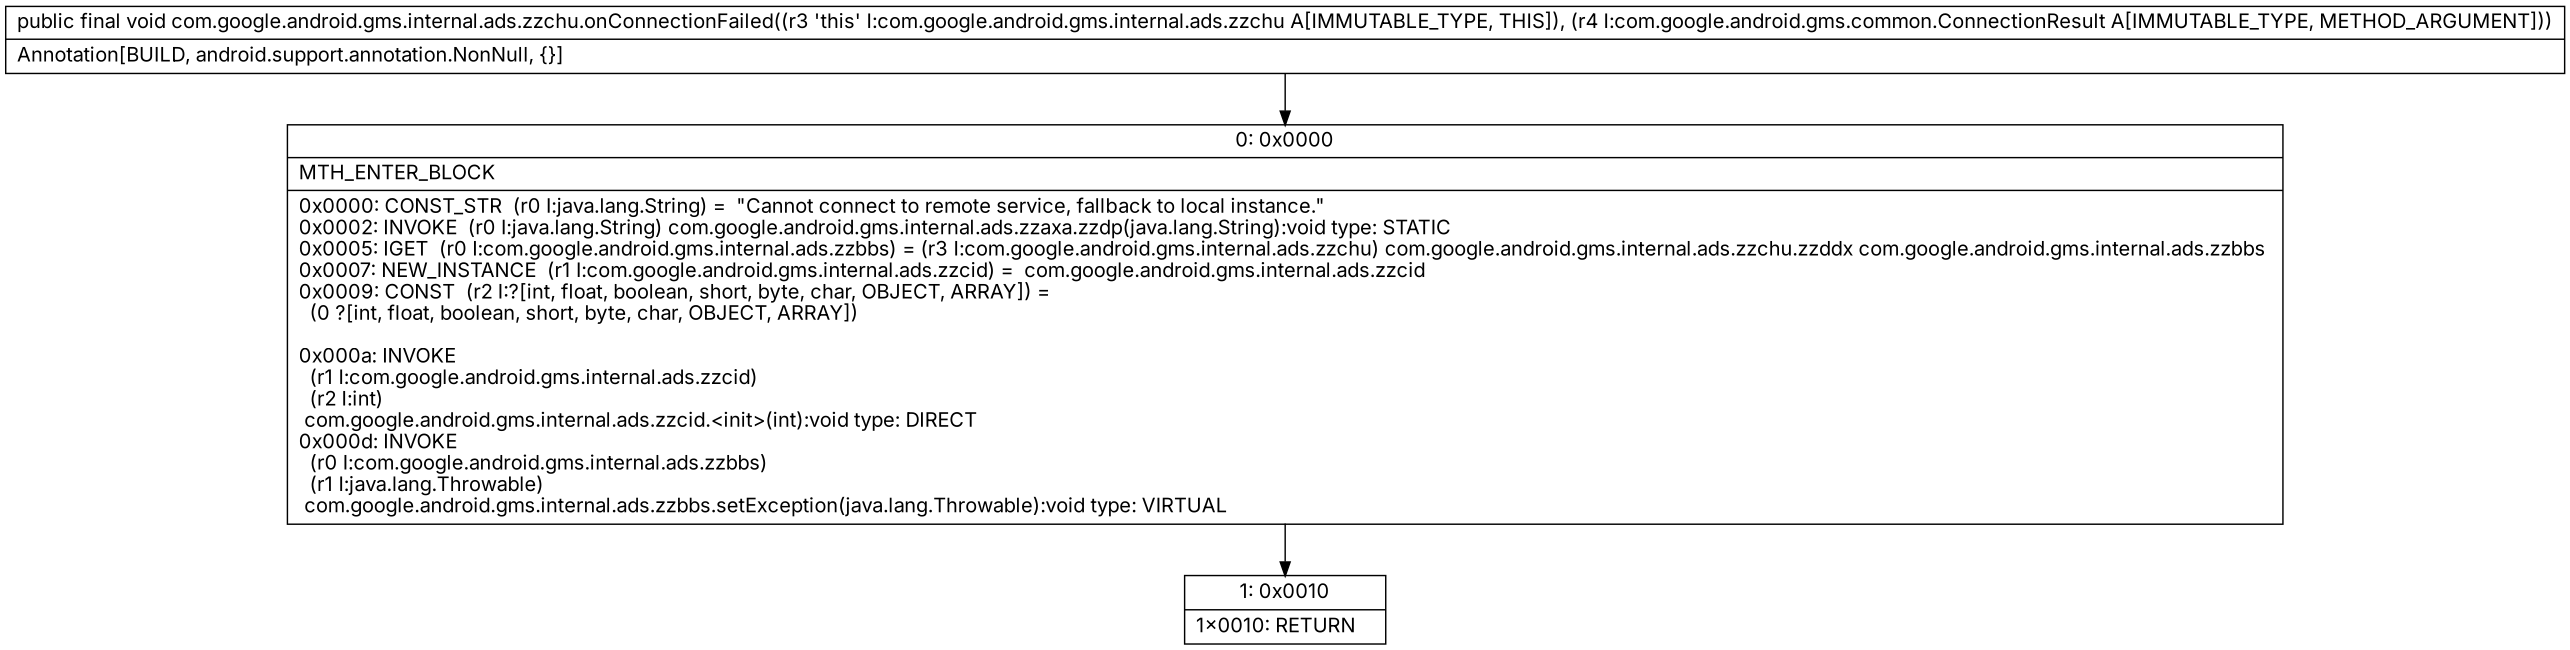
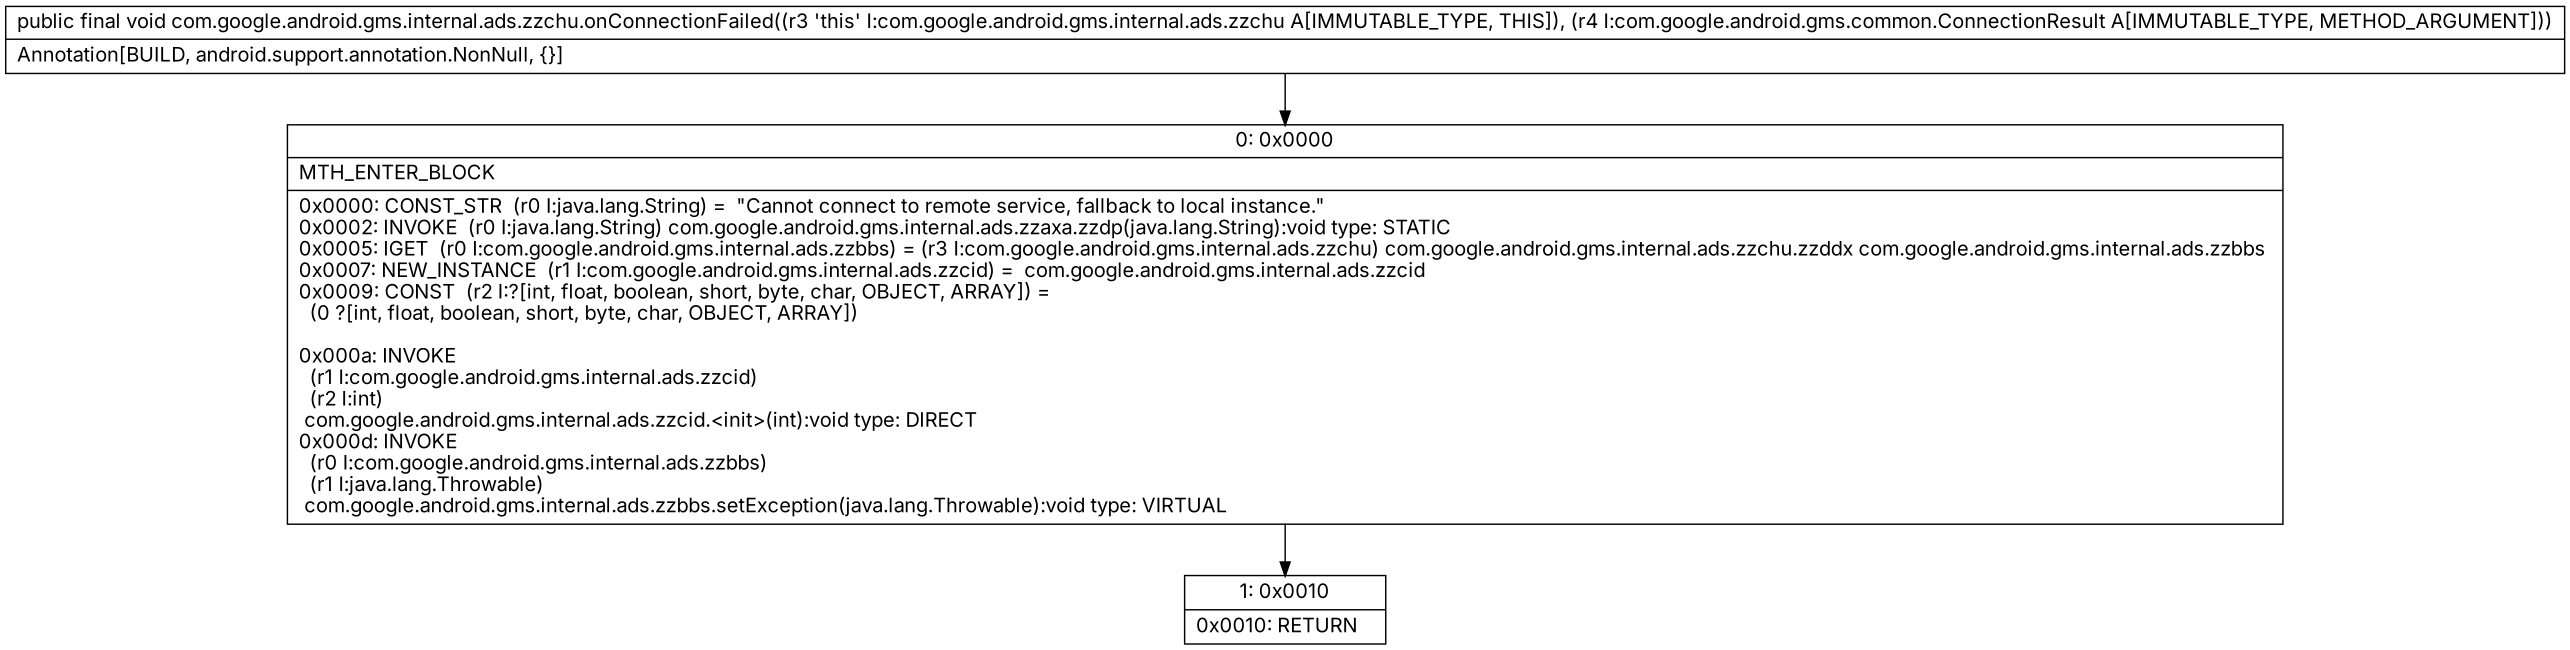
node "1: 0x0010": text "1x0010: RETURN" -> "0x0010: RETURN"
